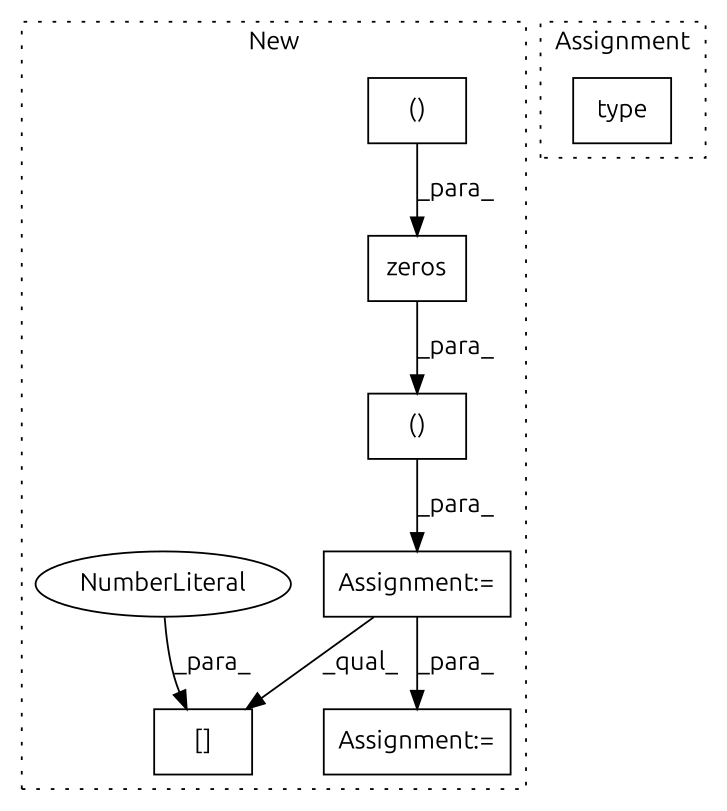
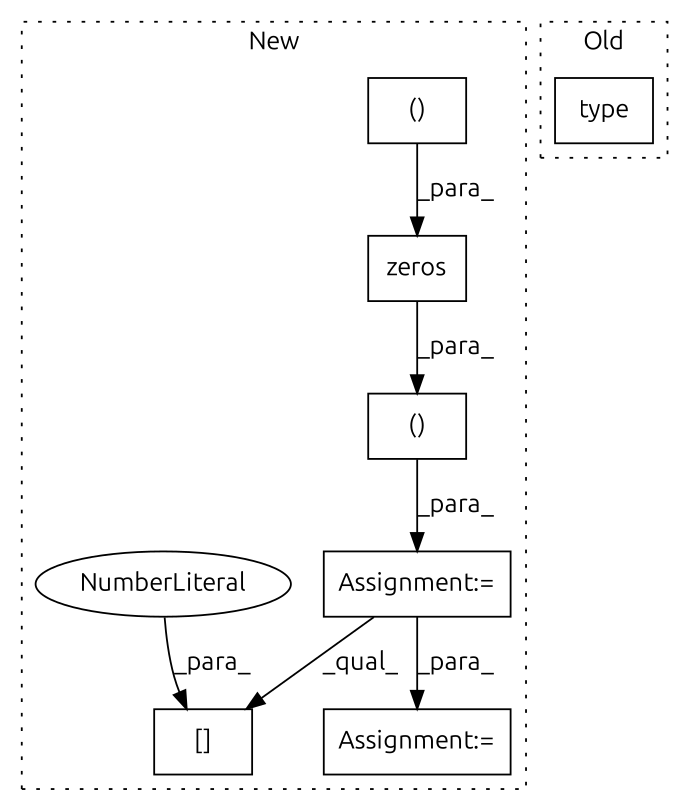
cluster "Assignment": label "Assignment" -> "Old"
